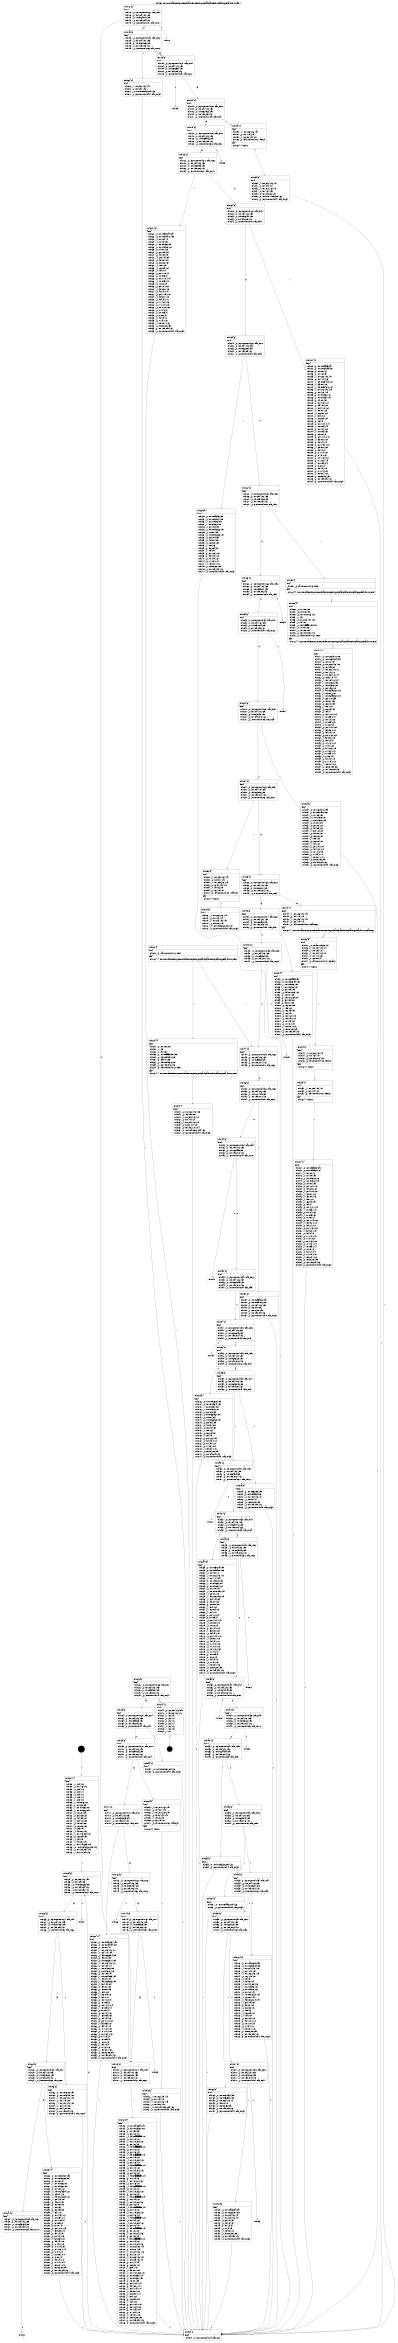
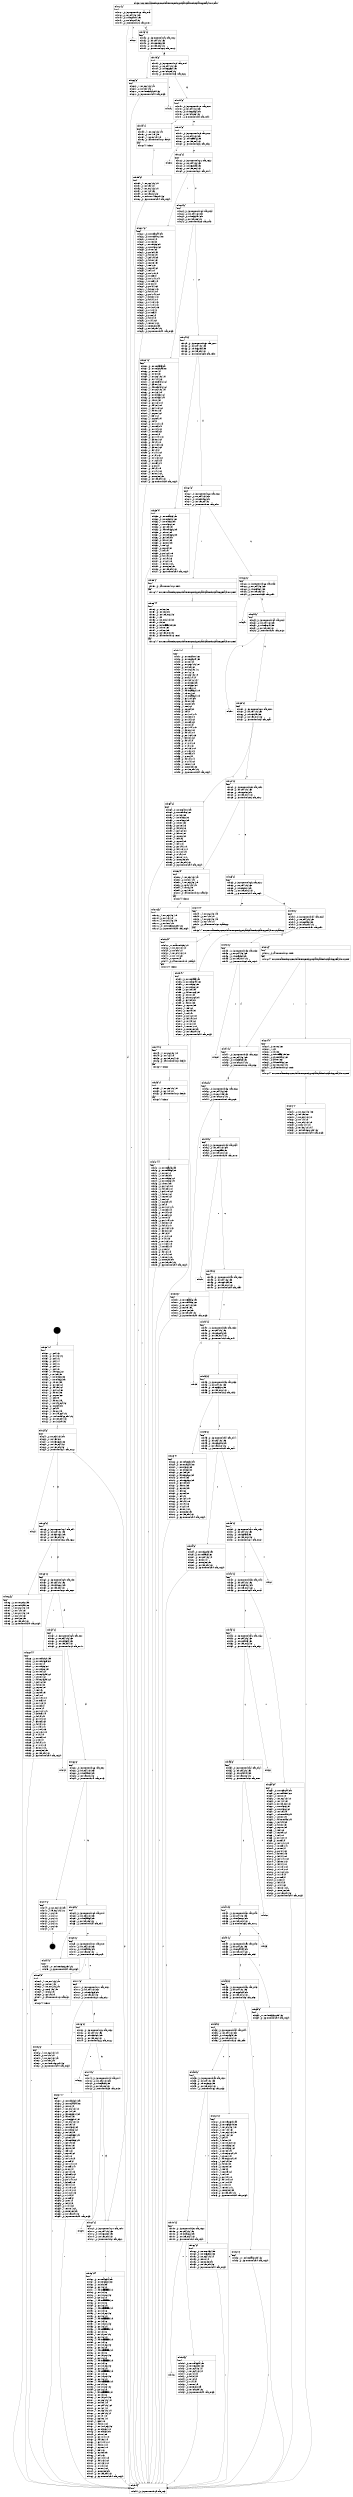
edge "0x4016a7 [28]" -> "0x4016c3 [28]": added, label "29"
